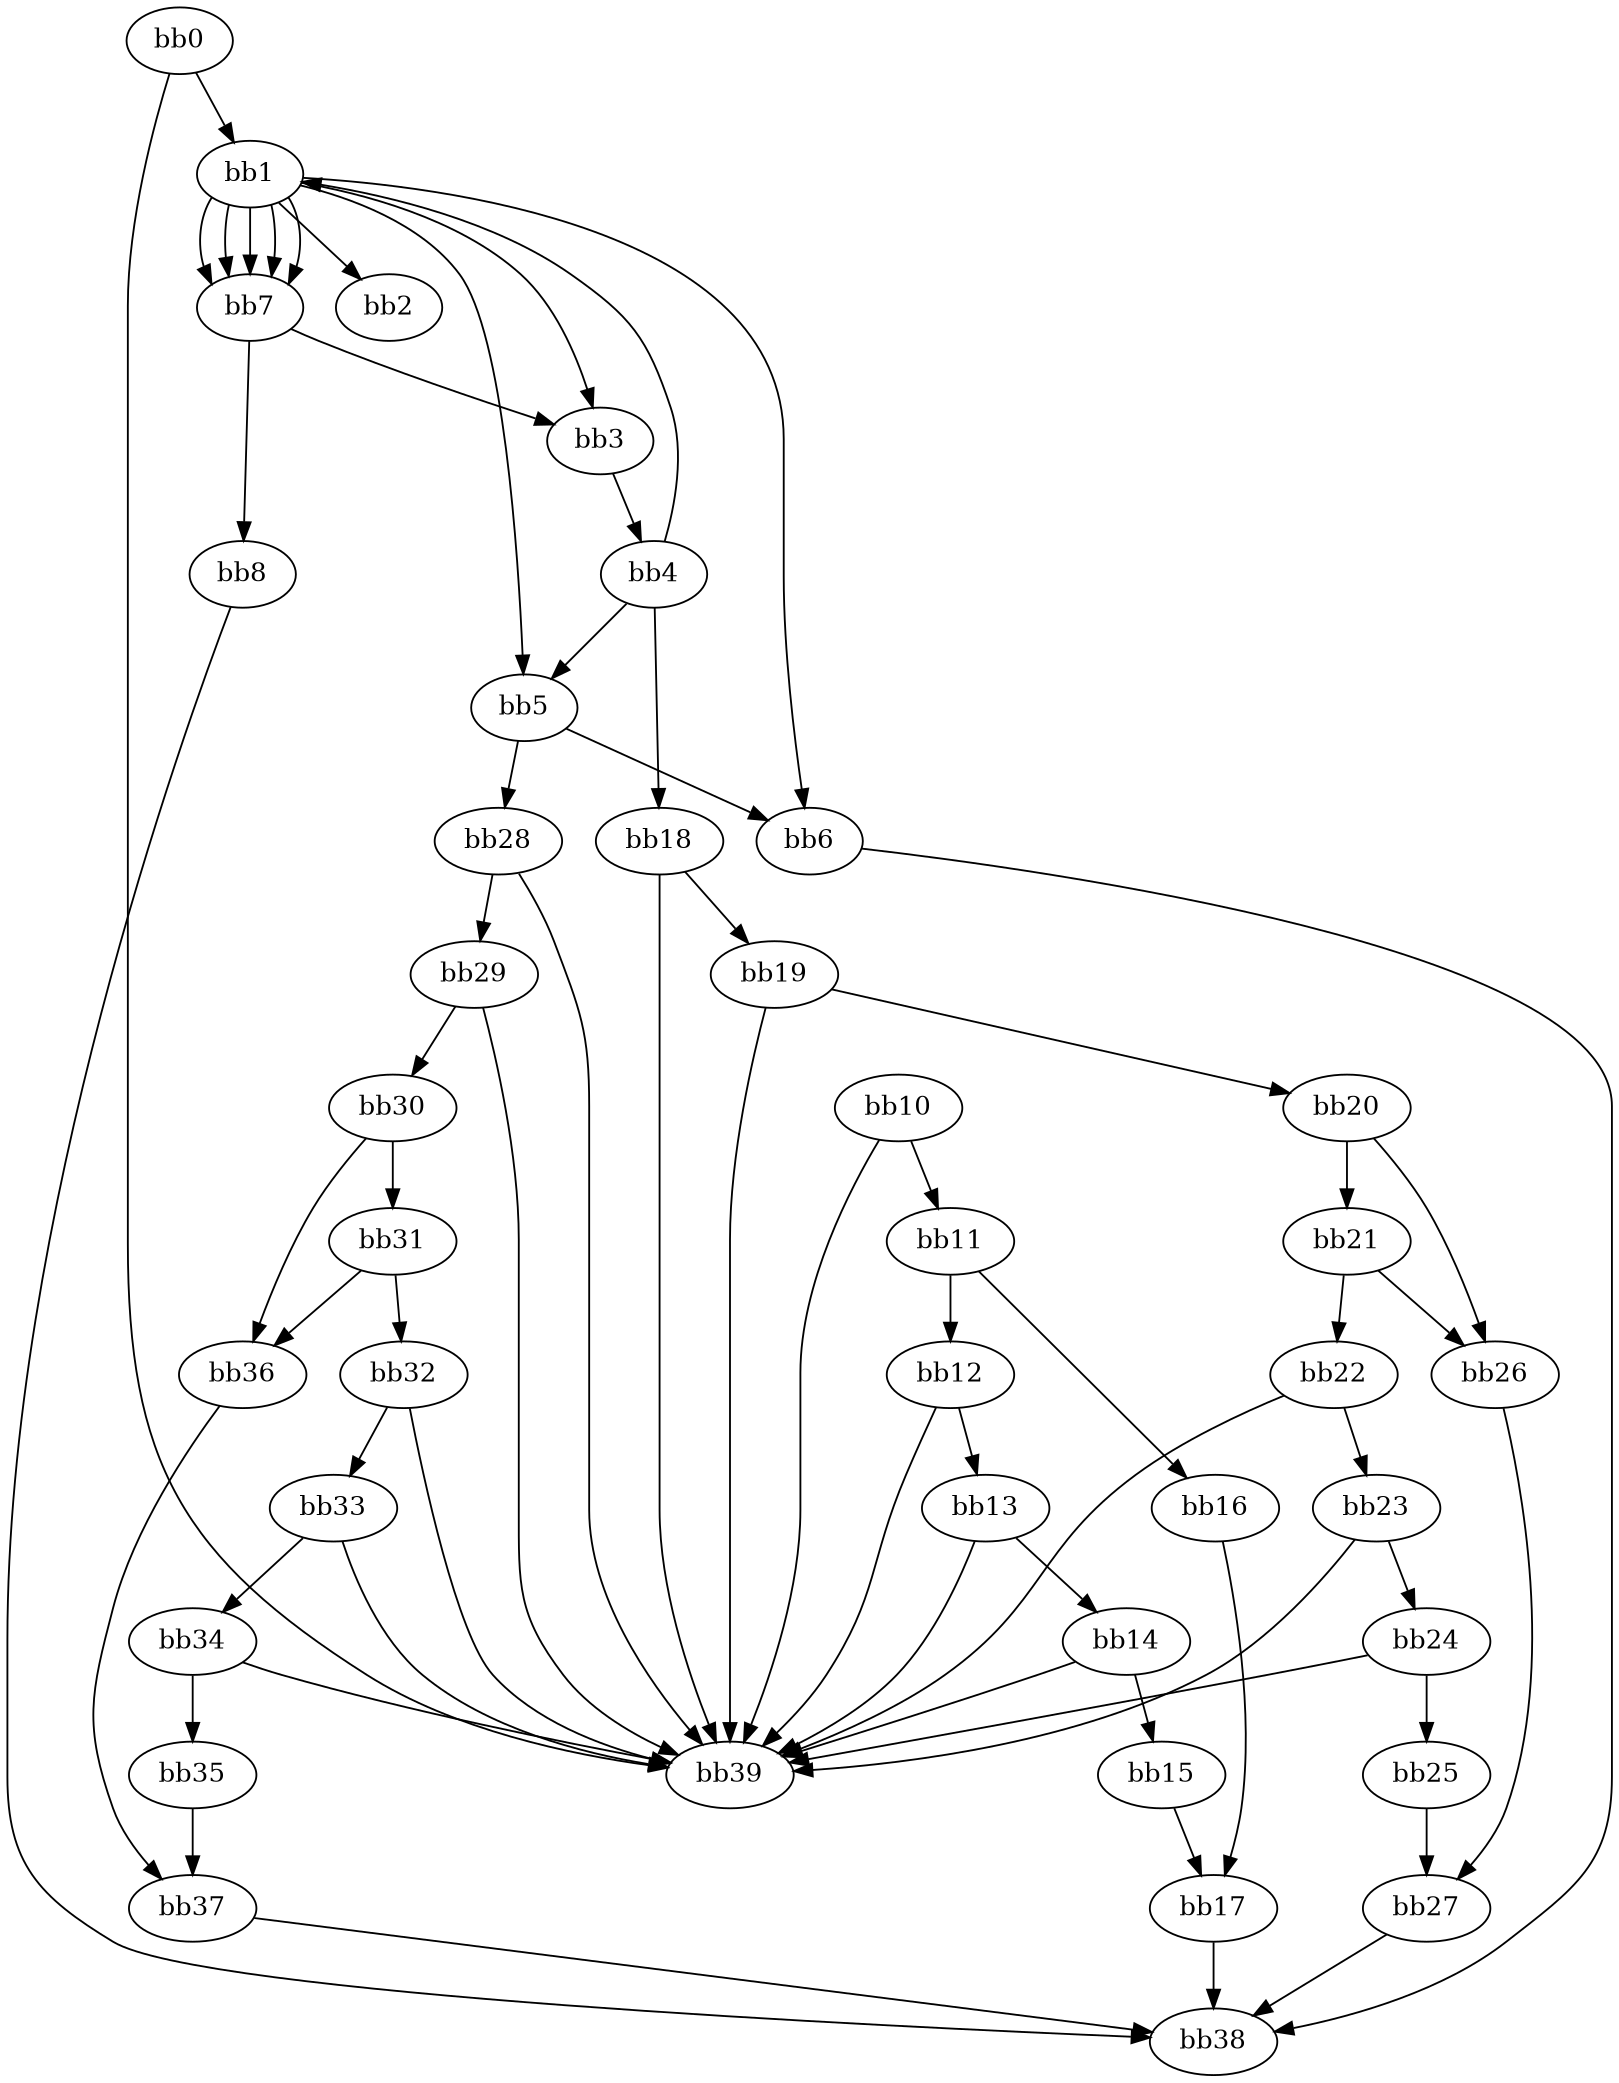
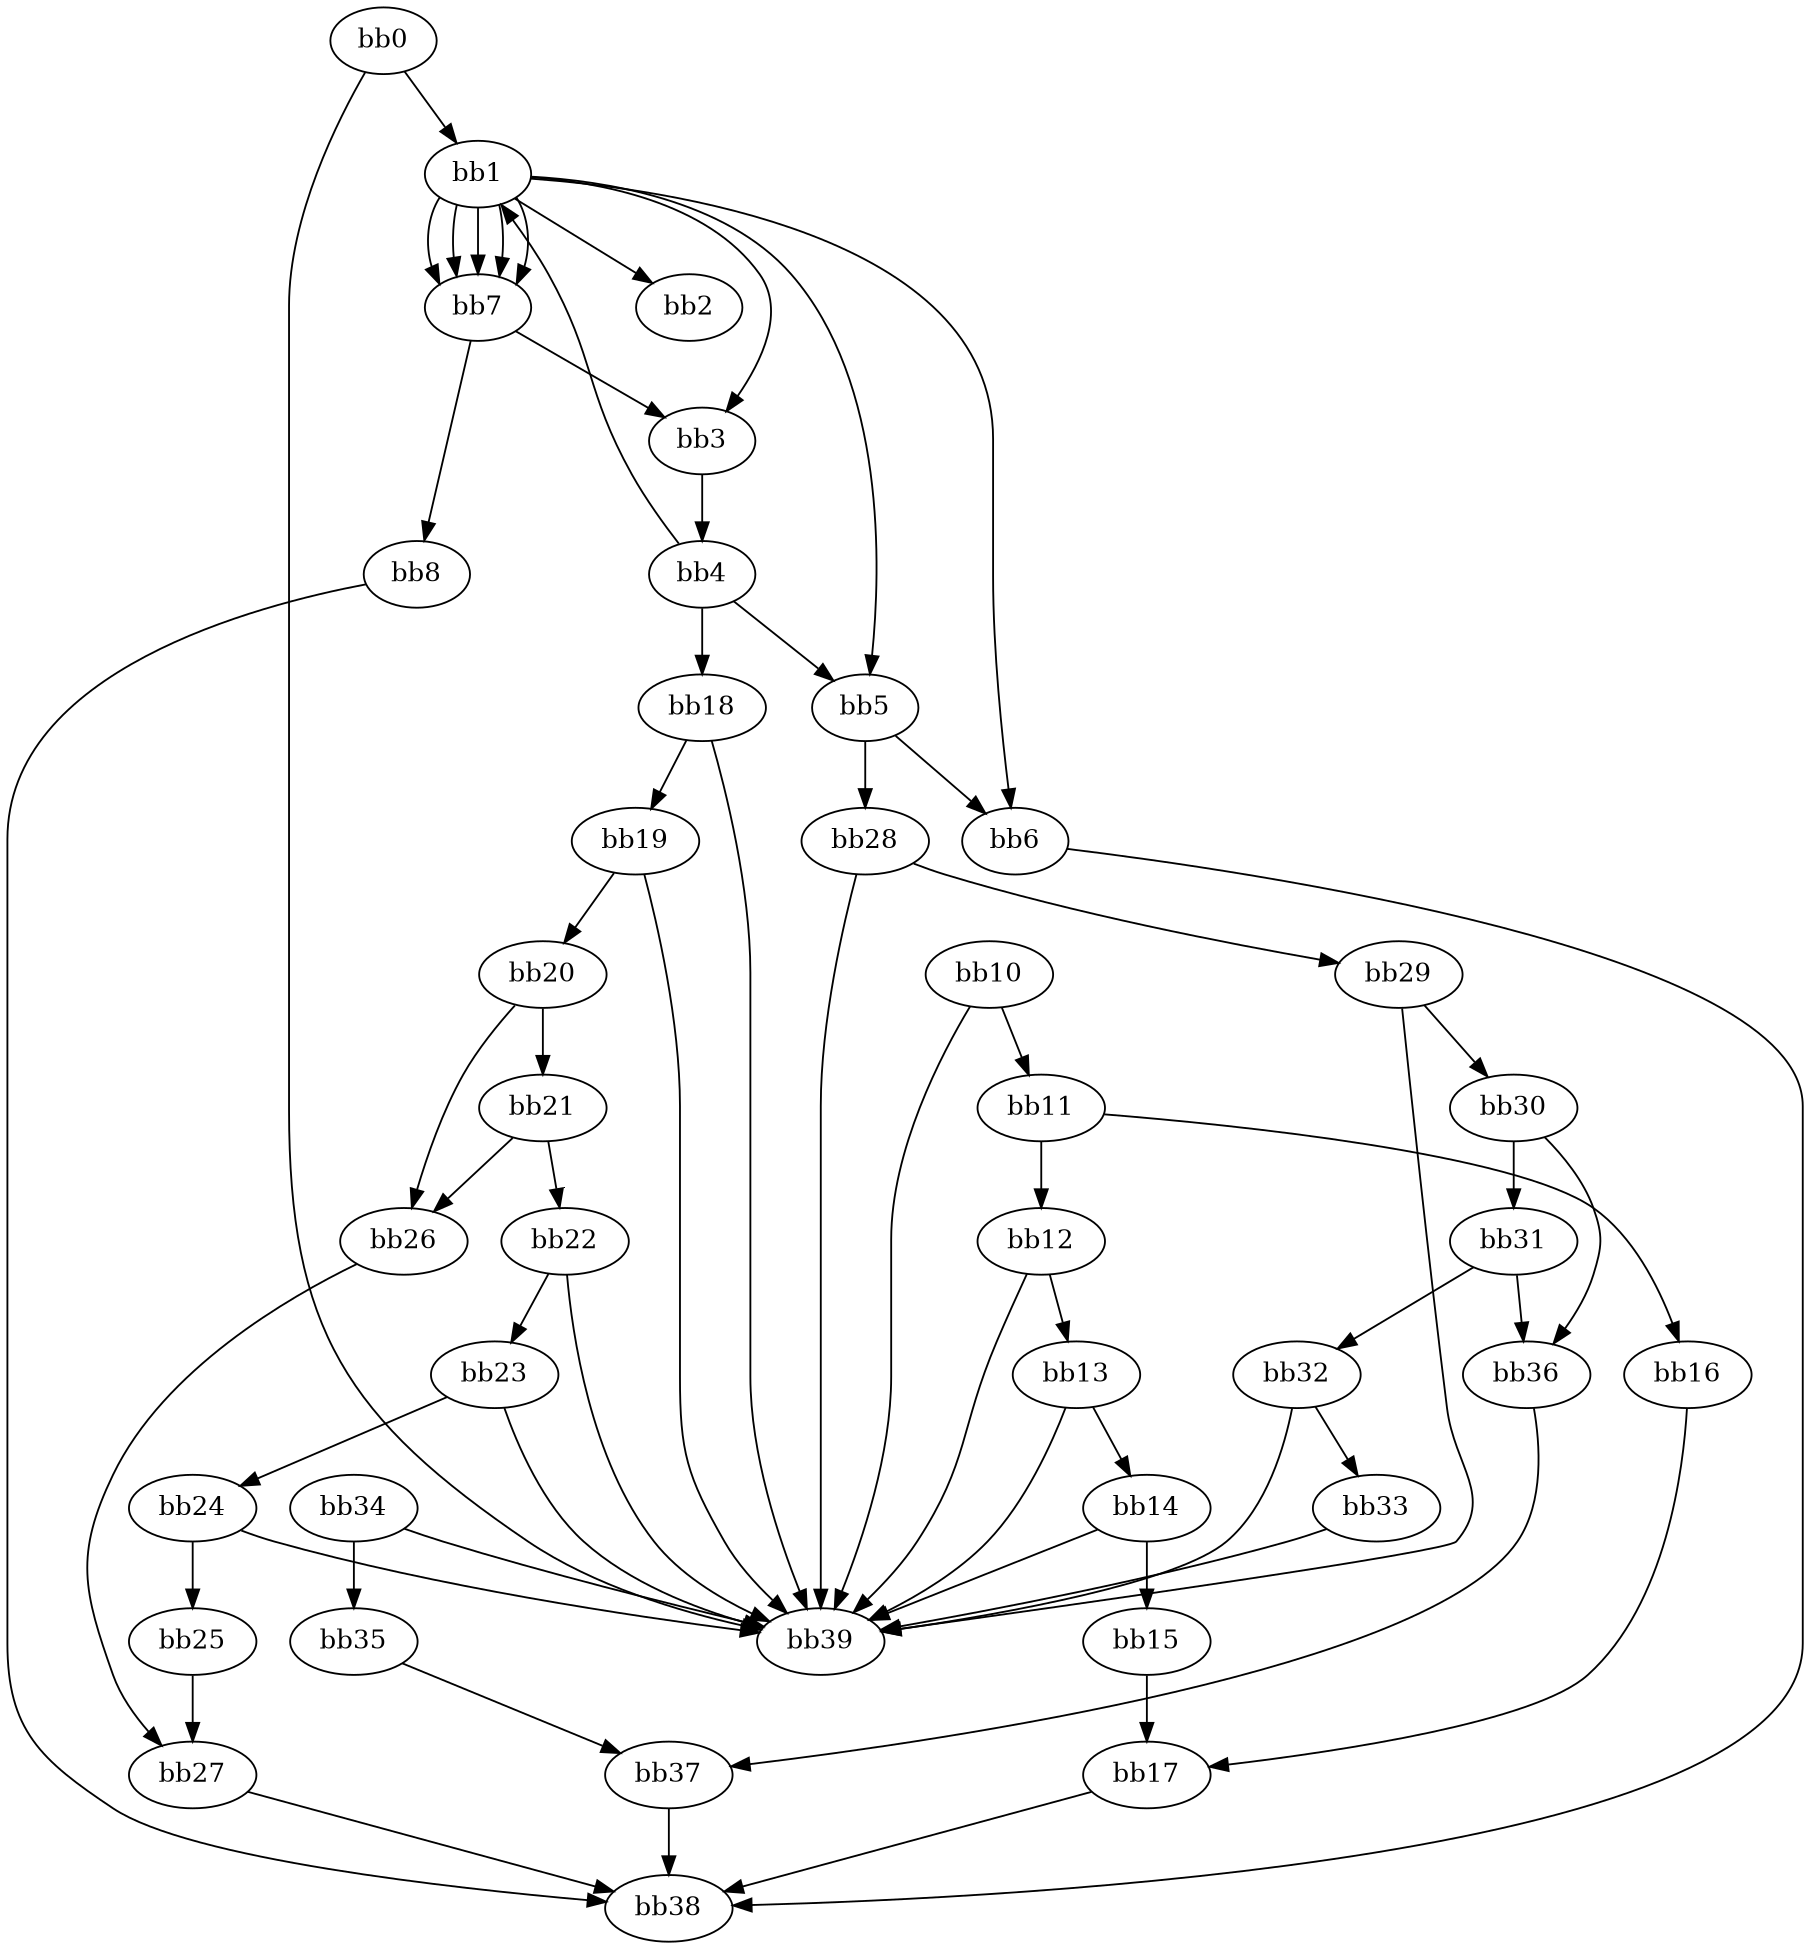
edge "bb33" -> "bb34": removed
